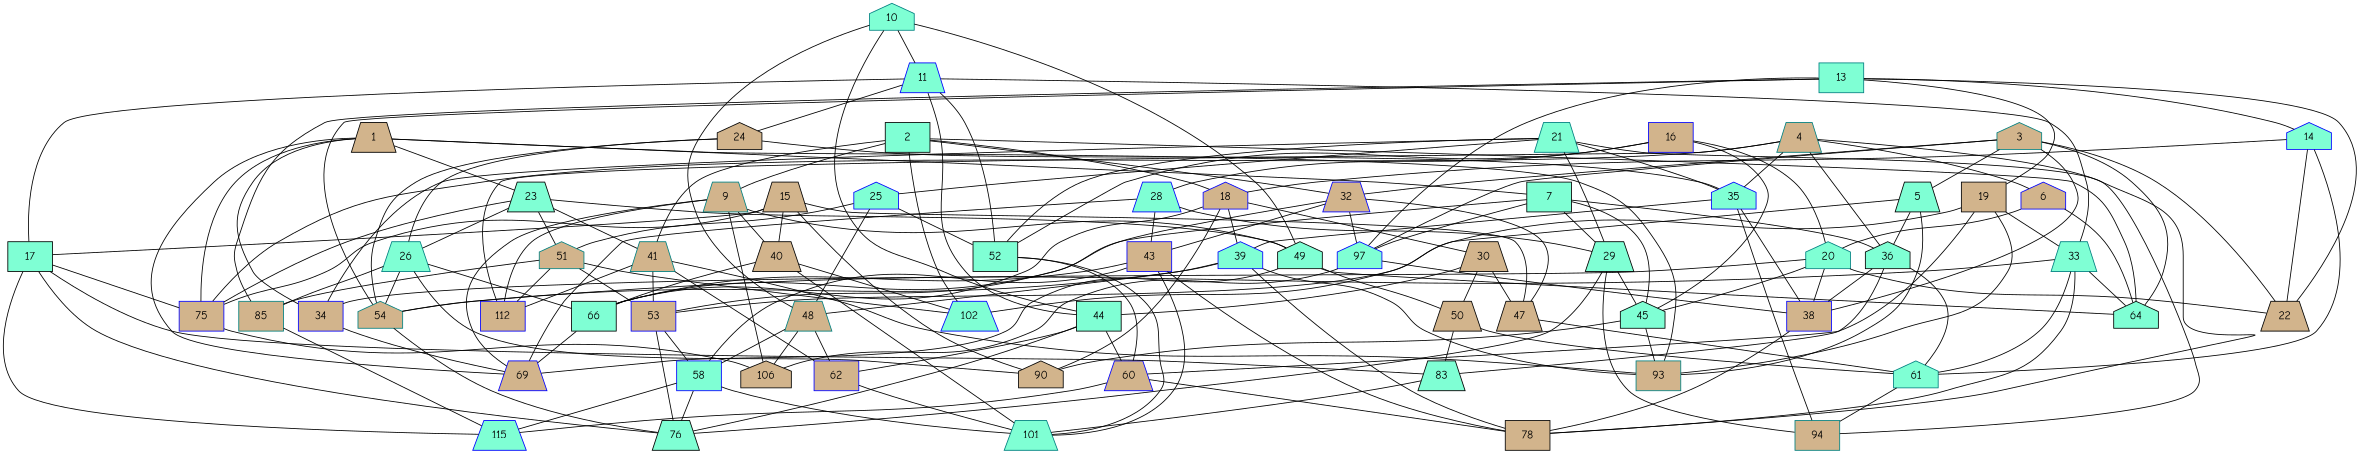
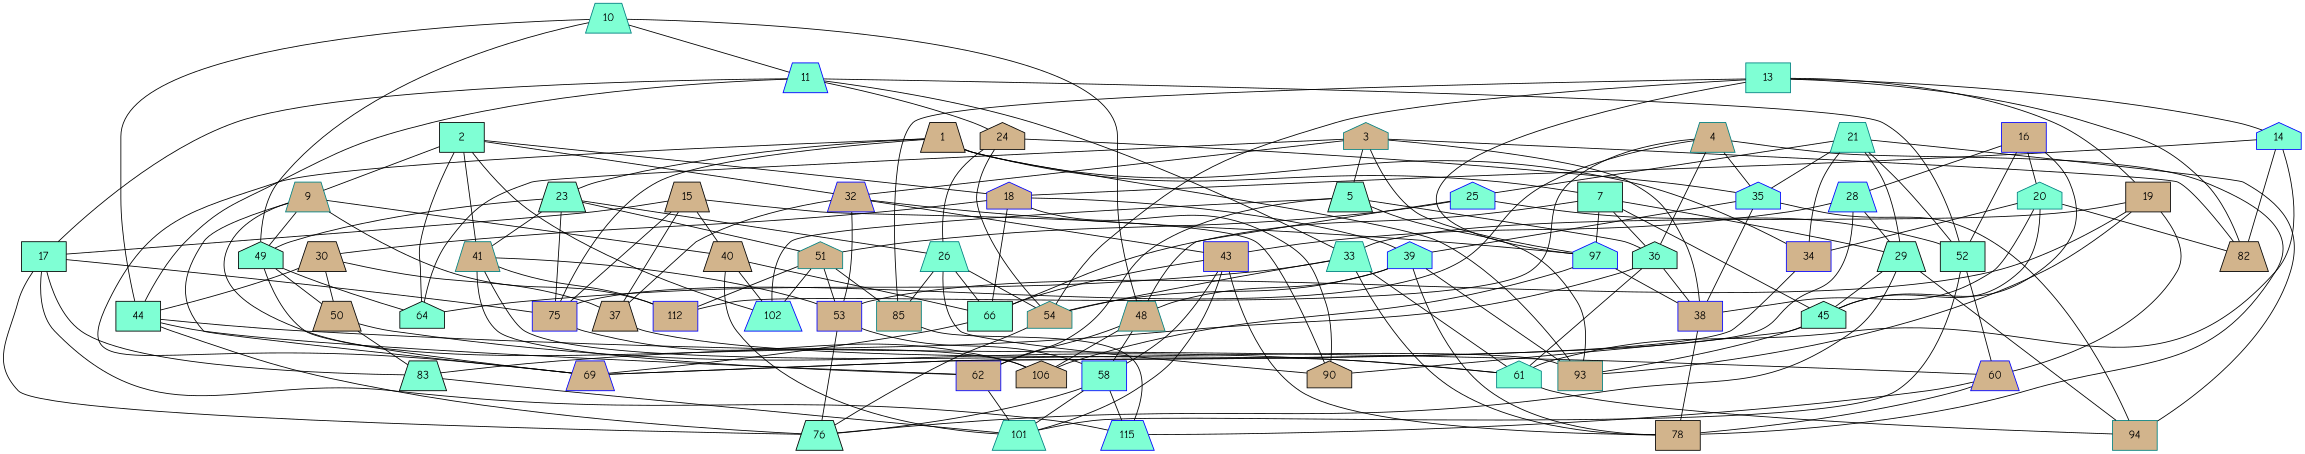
node "10": shape house -> trapezium
node "6": removed
edge "5" -- "62": added
node "47": label "47" -> "37"
node "22": label "22" -> "82"
